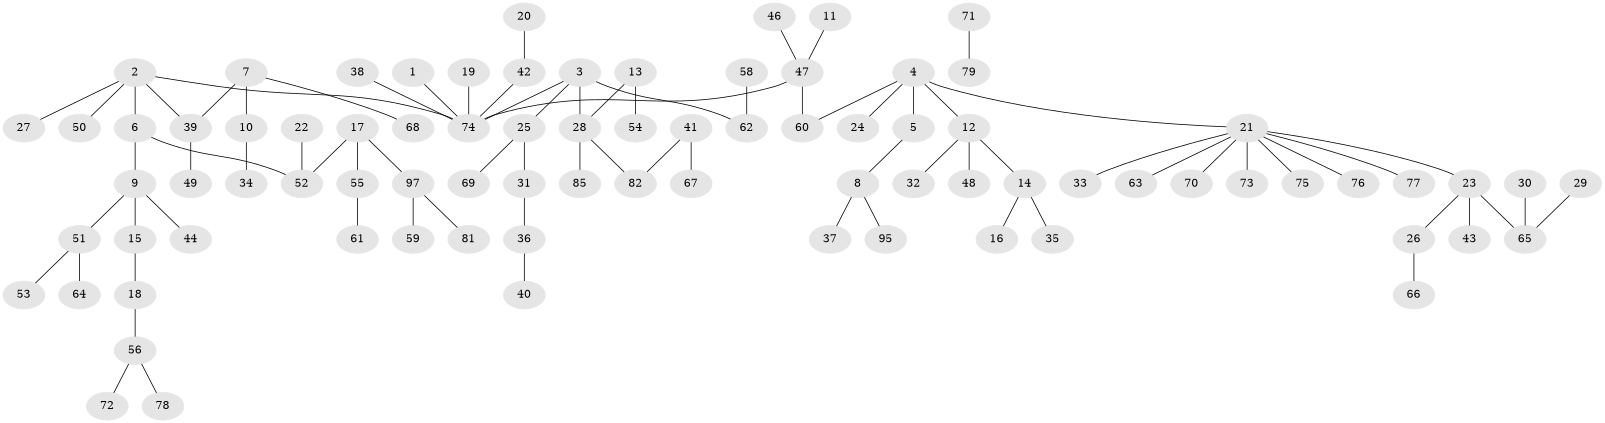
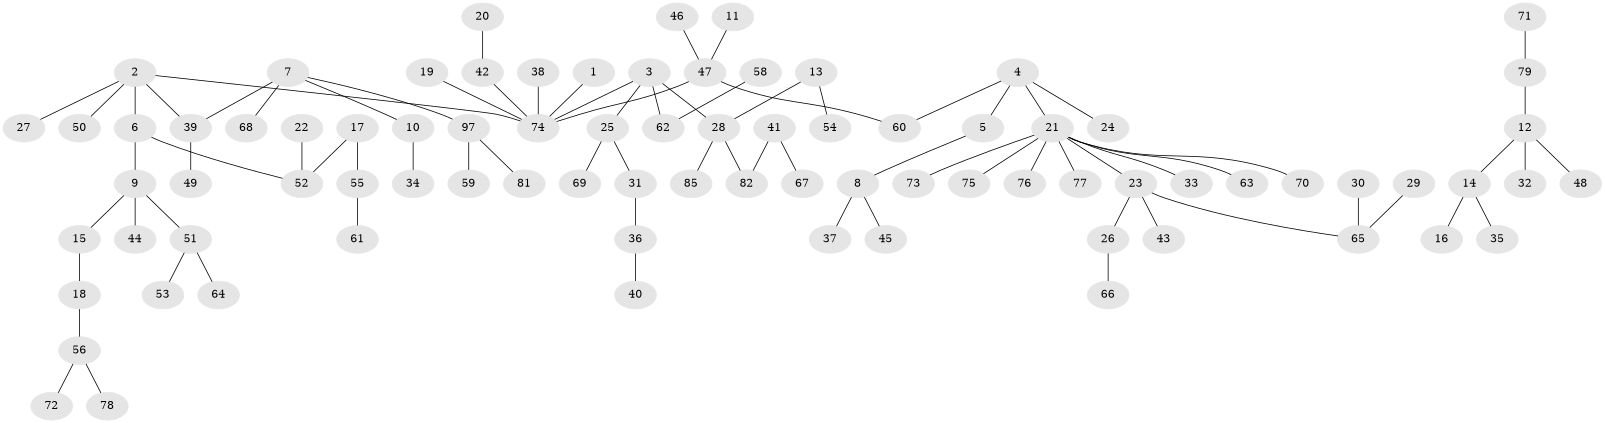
edge "4" -- "12": now "79" -- "12"
edge "17" -- "97": now "7" -- "97"
node "95": label "95" -> "45"
